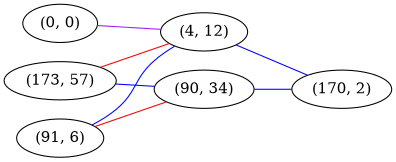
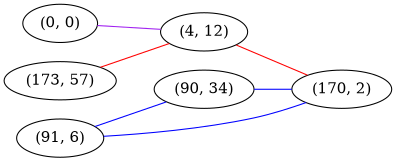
edge "(4, 12)" -- "(170, 2)": color blue -> red
edge "(173, 57)" -- "(90, 34)": removed
edge "(4, 12)" -- "(91, 6)": now "(170, 2)" -- "(91, 6)"
edge "(90, 34)" -- "(91, 6)": color red -> blue
